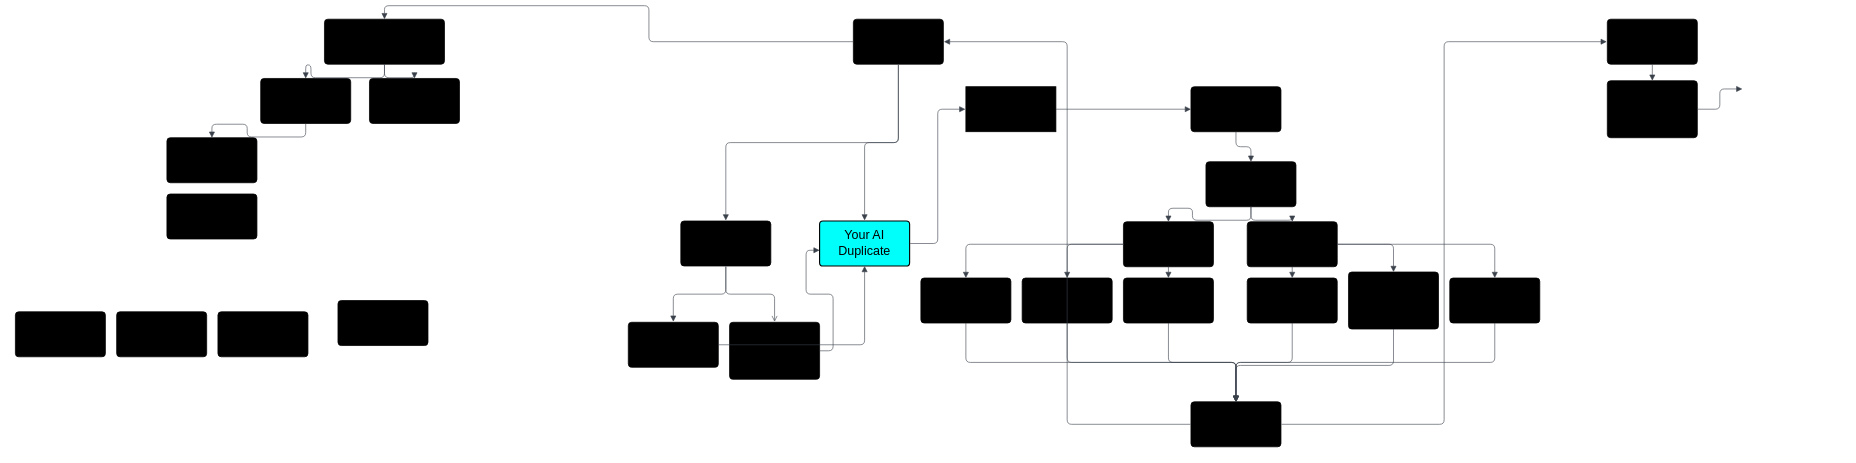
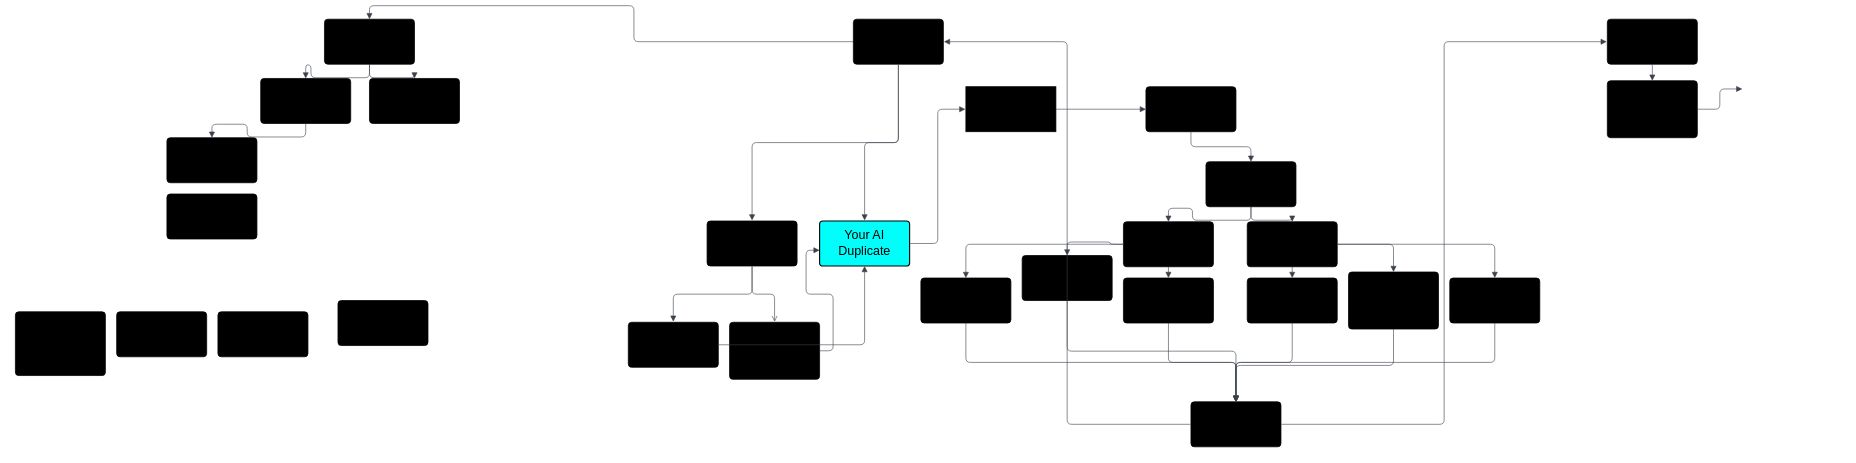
node "Stars": size 120x45 -> 90x45
node "Duplicate Upload": label "Duplicate Upload" -> "Server Upload"
node "Open Starlight": moved (1236, 109) -> (1191, 109)
node "On screen Reading": moved (726, 243) -> (752, 243)
node "Log in with email & pass": moved (1067, 300) -> (1067, 278)
node "Temperature Logging": size 90x45 -> 90x64
